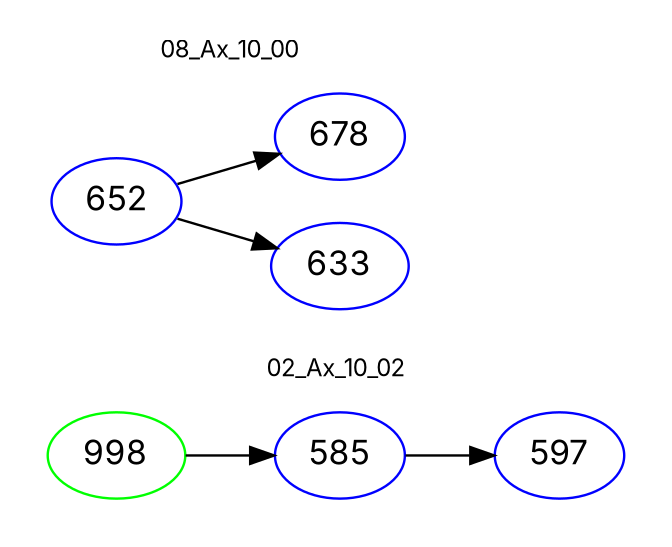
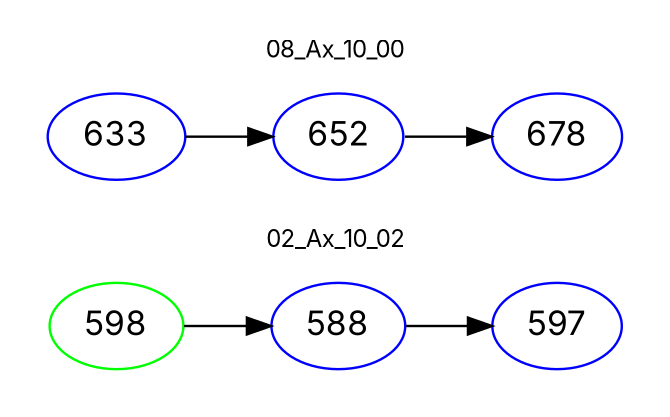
edge "652" -> "633": reversed
node "998": label "998" -> "598"
node "585": label "585" -> "588"
